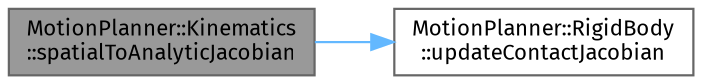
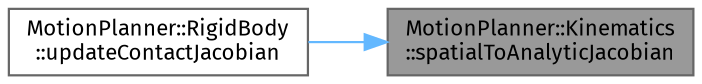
edge "MotionPlanner::Kinematics ::spatialToAnalyticJacobian" -> "MotionPlanner::RigidBody ::updateContactJacobian": reversed
